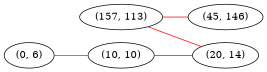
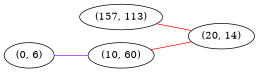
node "(45, 146)": removed
node "(10, 10)": label "(10, 10)" -> "(10, 60)"
